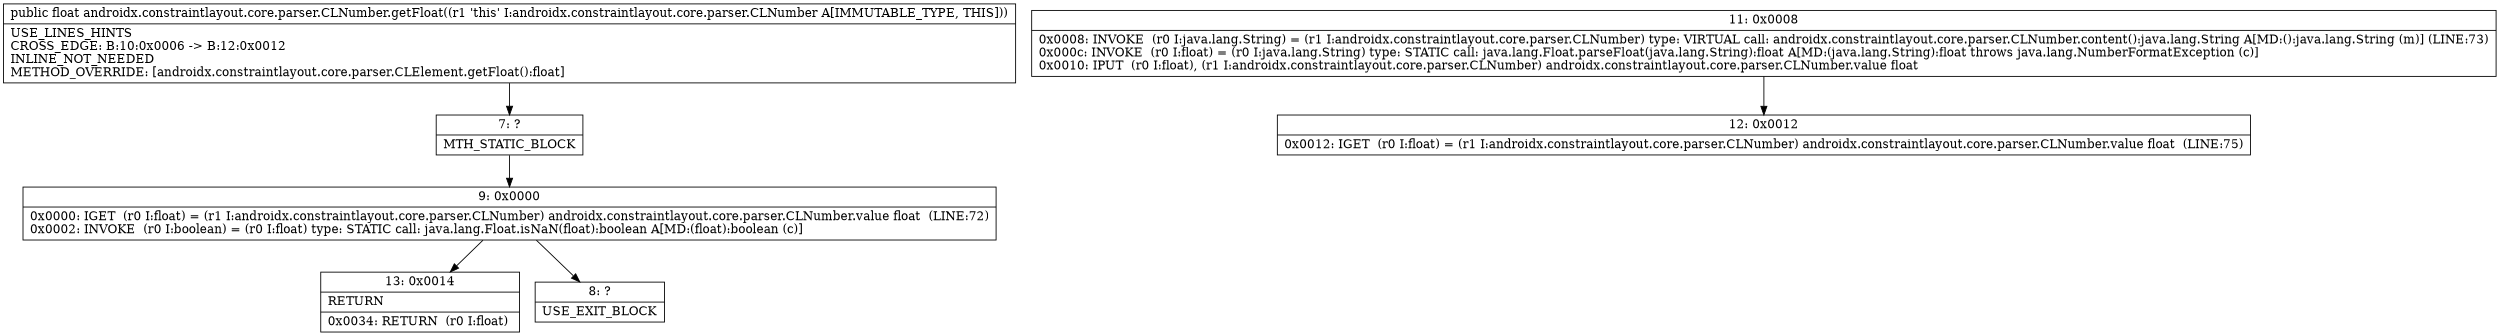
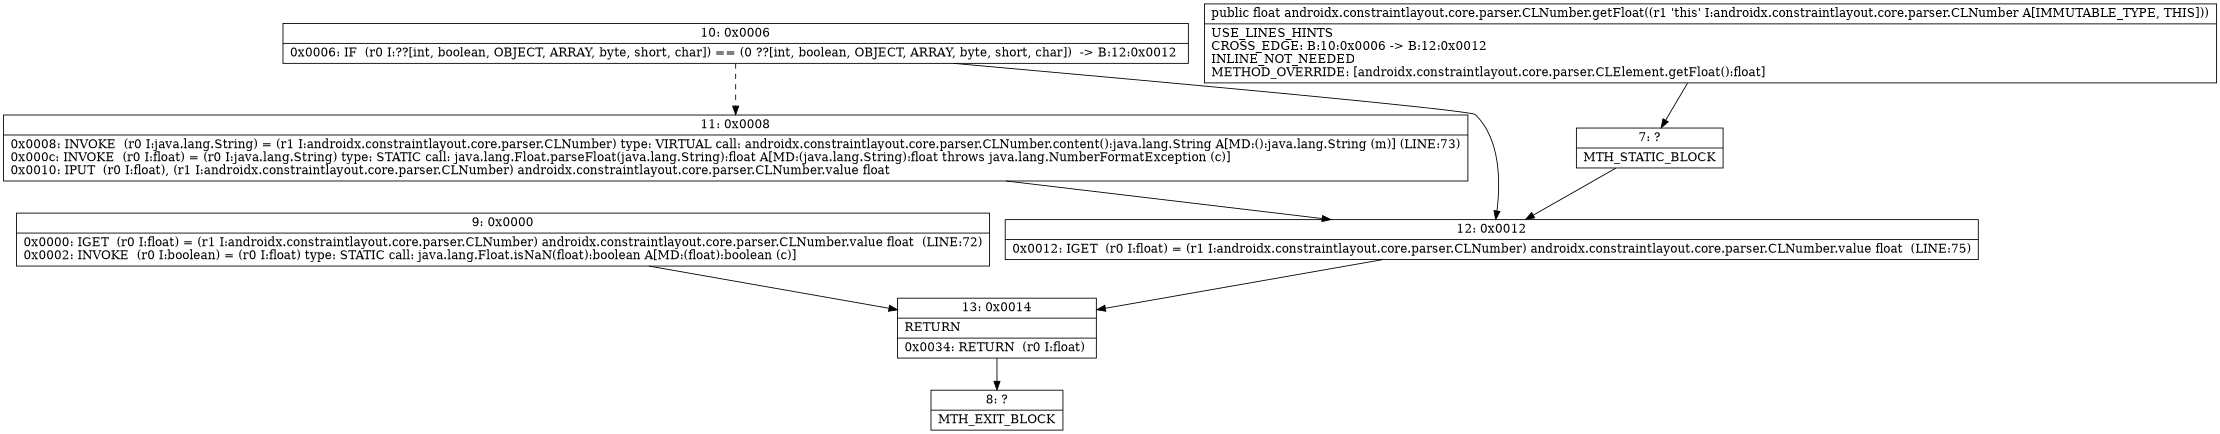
node "10: 0x0006": added
edge "7: ?" -> "9: 0x0000": now "7: ?" -> "12: 0x0012"
edge "9: 0x0000" -> "8: ?": now "13: 0x0014" -> "8: ?"
edge "12: 0x0012" -> "13: 0x0014": added
node "8: ?": text "USE_EXIT_BLOCK" -> "MTH_EXIT_BLOCK"
